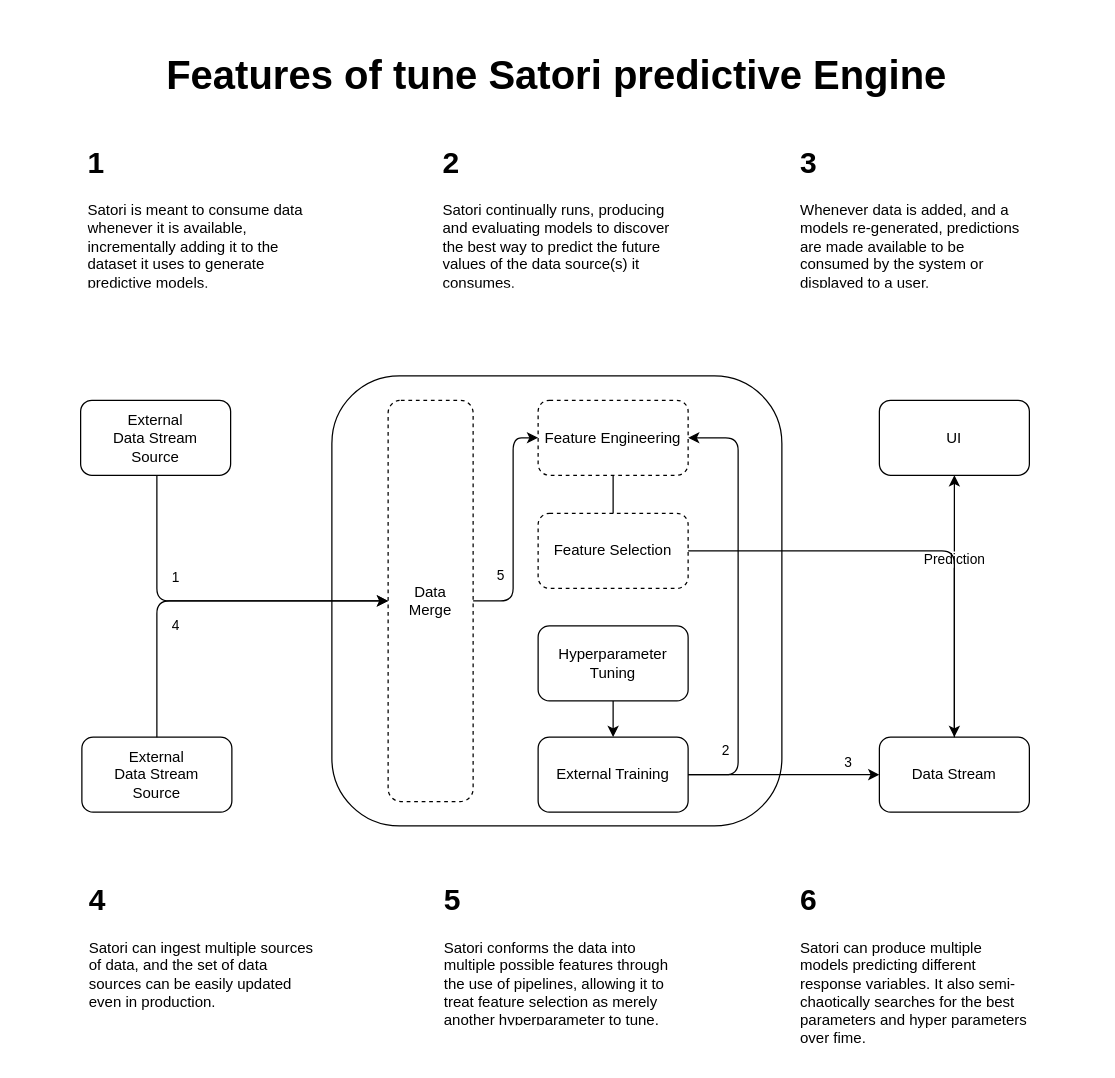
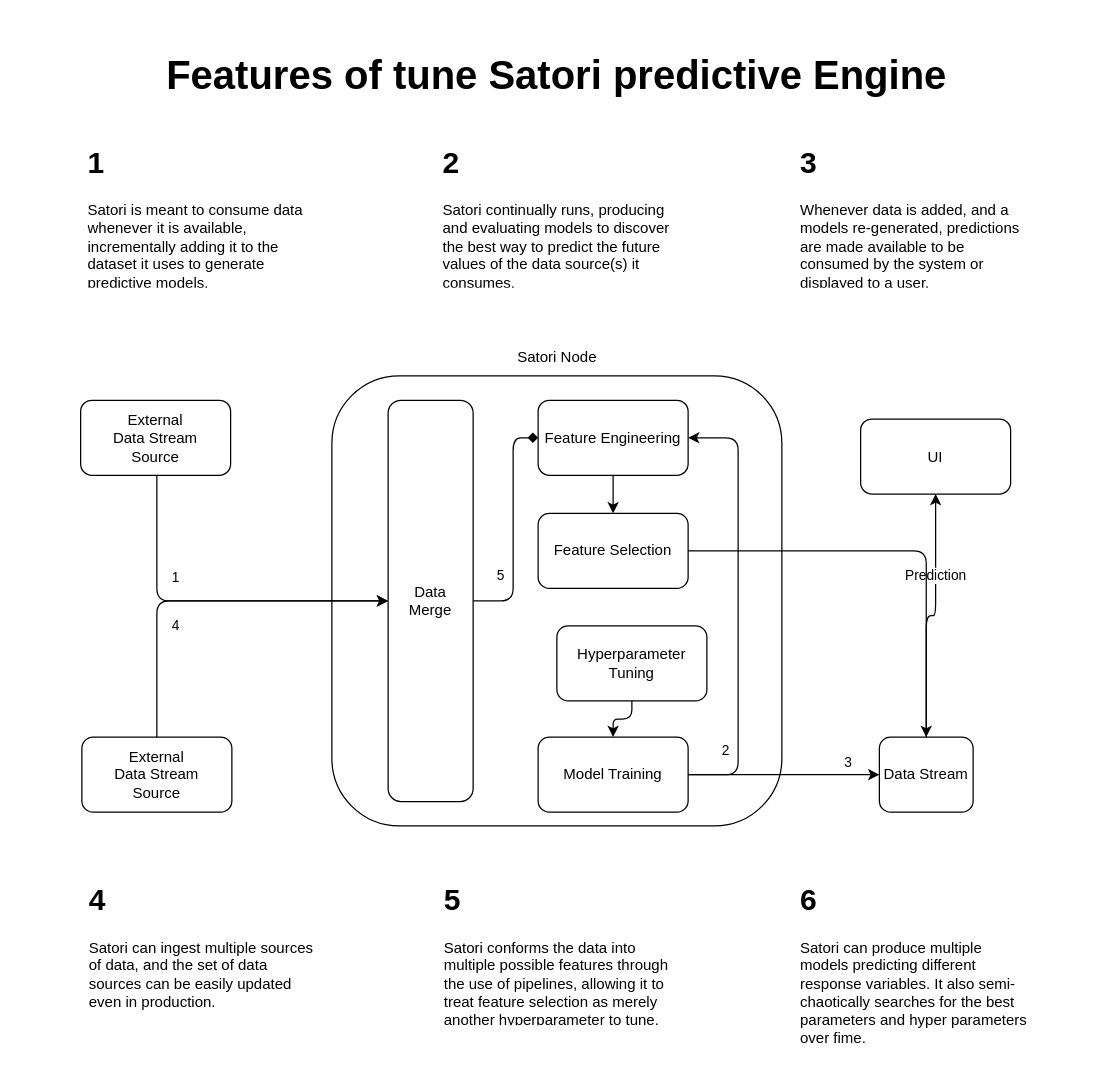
node "Satori Node": added
edge "Data Merge" -> "Feature Engineering": arrowhead classic -> diamond
node "Feature Engineering": style dashed -> solid
node "UI": moved (954, 438) -> (936, 456)
edge "Feature Engineering" -- "Feature Selection": arrowhead none -> classic
node "Feature Selection": style dashed -> solid
node "Data Merge": style dashed -> solid
node "Hyperparameter Tuning": moved (613, 663) -> (632, 663)
node "External Training": label "External Training" -> "Model Training"
node "Data Stream": size 150x75 -> 94x75
